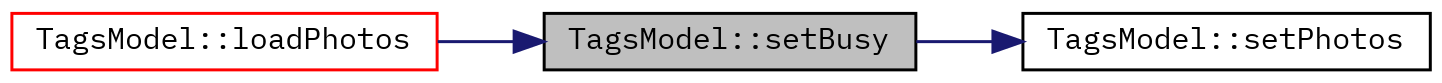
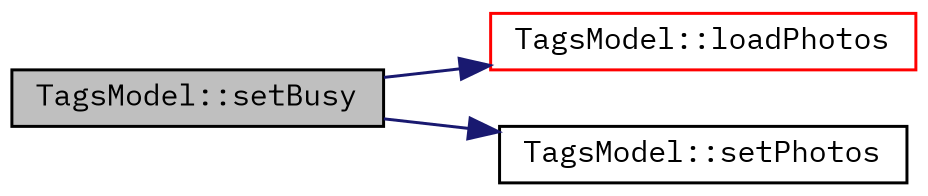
edge "TagsModel::loadPhotos" -> "TagsModel::setBusy": reversed
